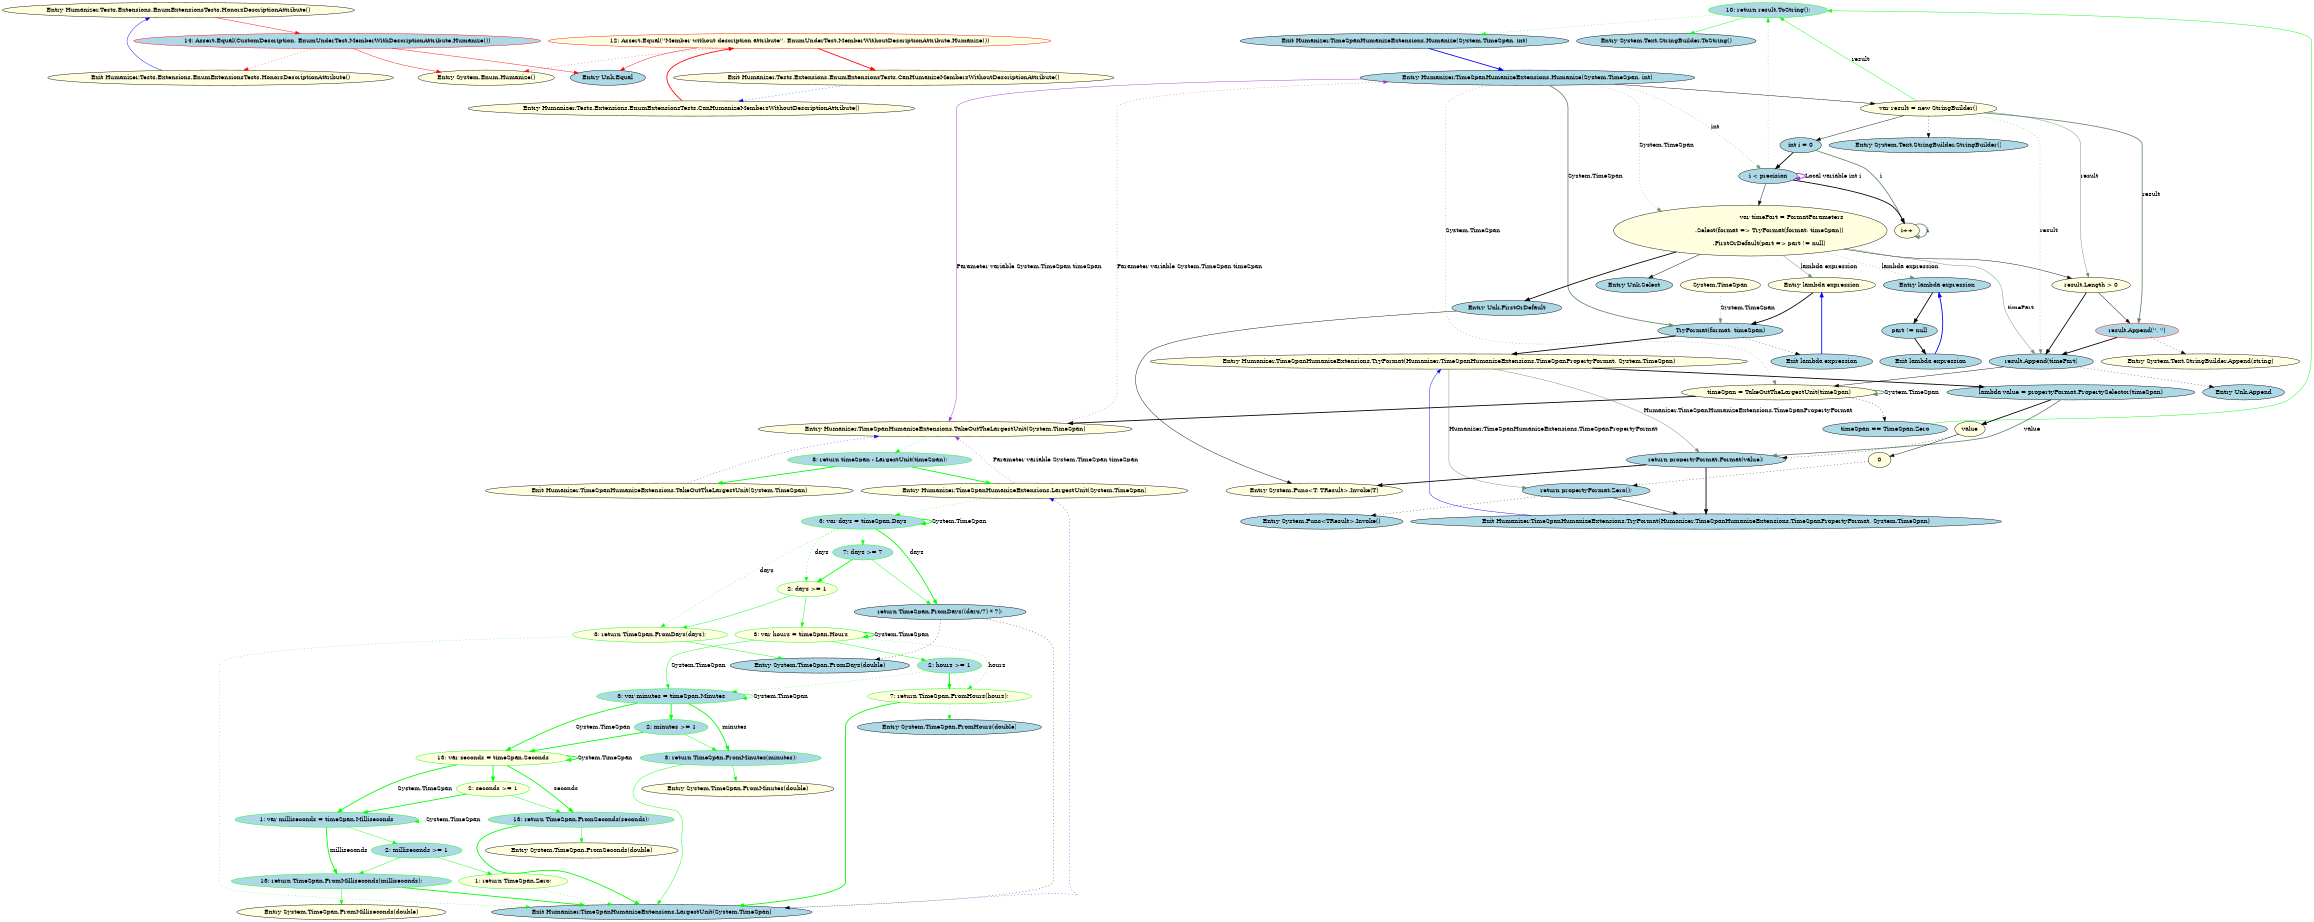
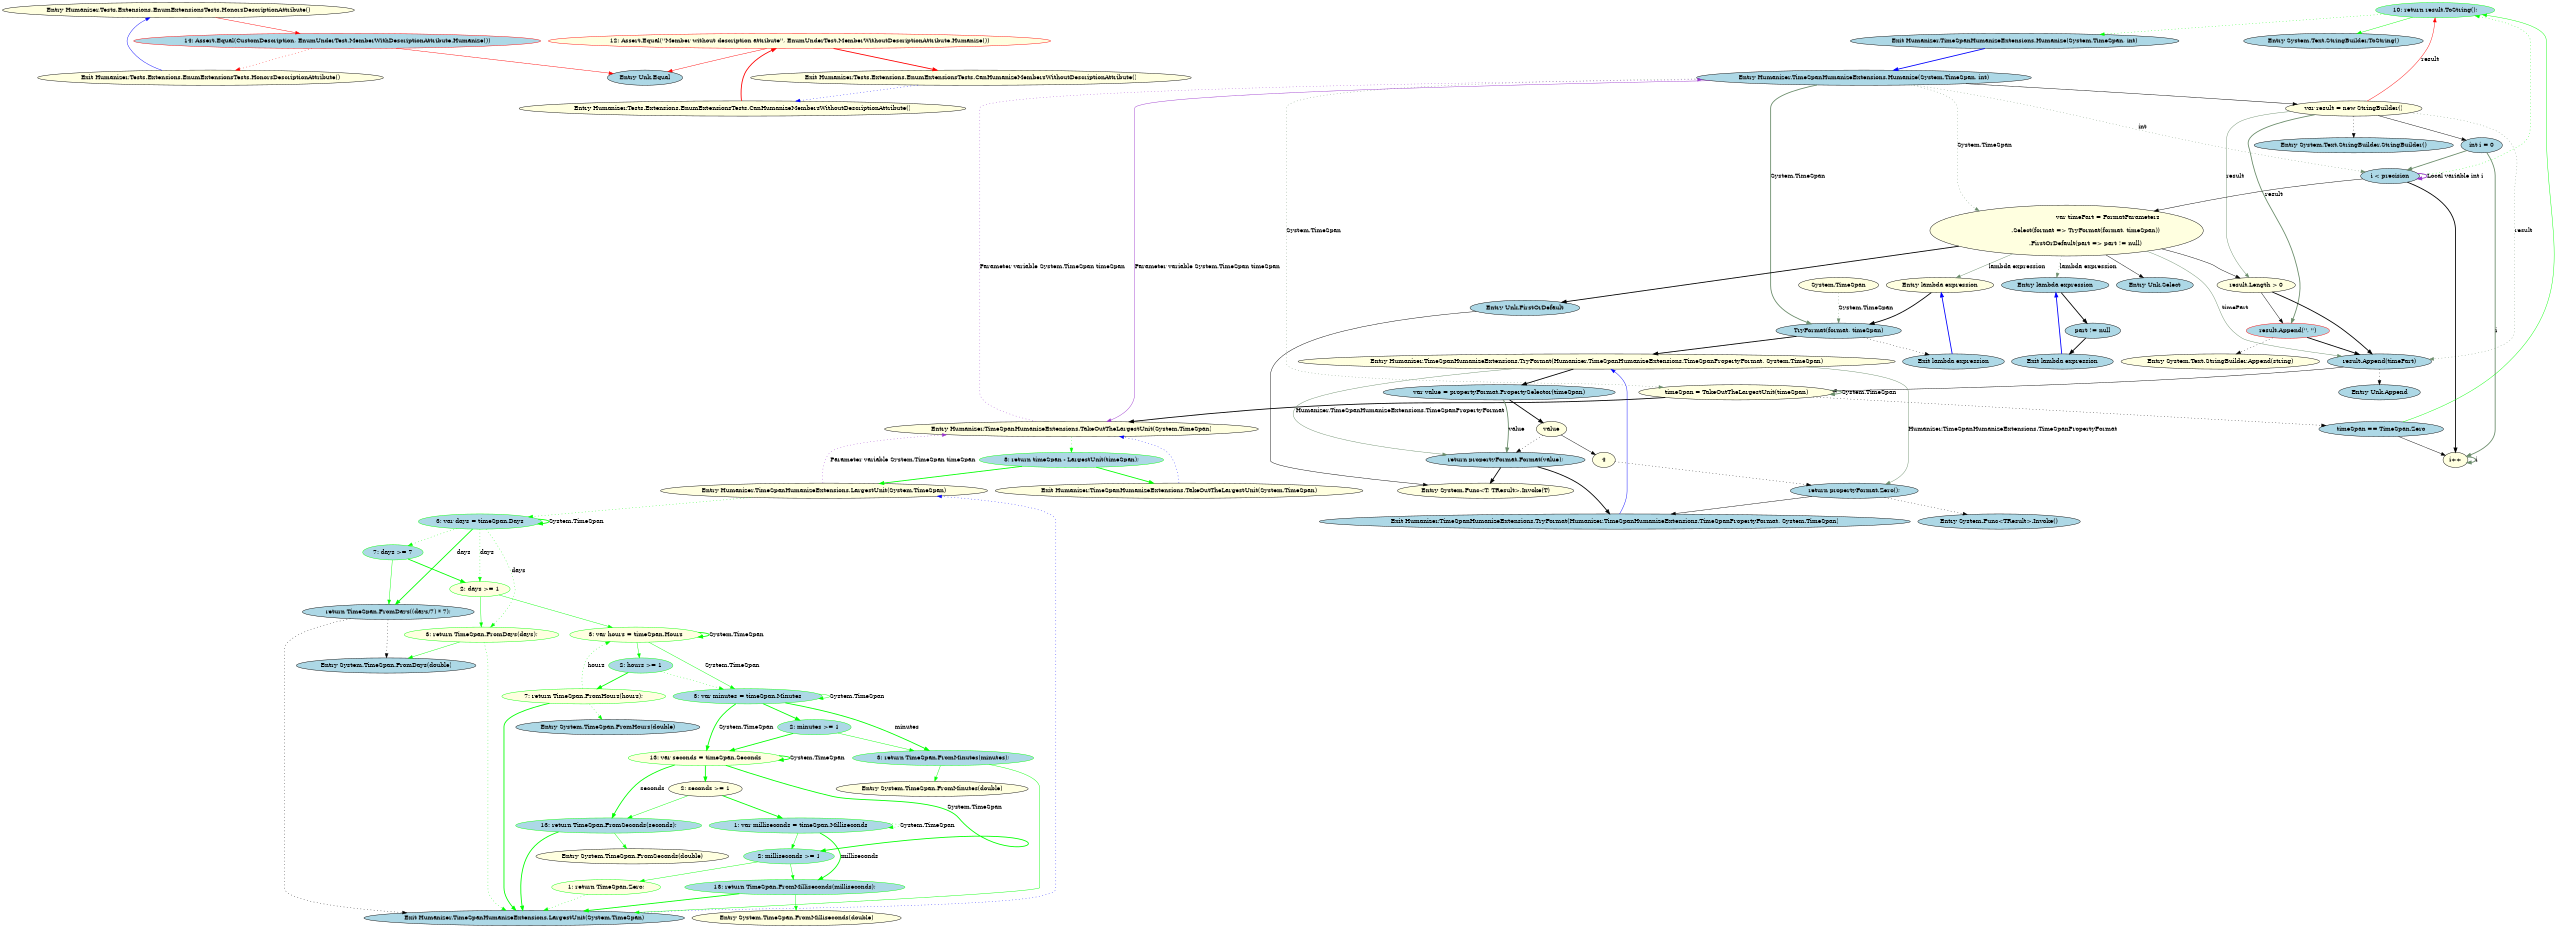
edge "var result = new StringBuilder()" -> "10: return result.ToString();": color green -> red
node "Entry System.Enum.Humanize()": removed
edge "int i = 0" -> "i < precision": color black -> darkseagreen4
node "lambda value = propertyFormat.PropertySelector(timeSpan)": label "lambda value = propertyFormat.PropertySelector(timeSpan)" -> "var value = propertyFormat.PropertySelector(timeSpan)"
edge "timeSpan == TimeSpan.Zero" -> "i++": added
node "0": label "0" -> "4"
edge "3: var hours = timeSpan.Hours" -> "7: return TimeSpan.FromHours(hours);": reversed
edge "13: var seconds = timeSpan.Seconds" -> "1: var milliseconds = timeSpan.Milliseconds": now "13: var seconds = timeSpan.Seconds" -> "2: milliseconds >= 1"
node "2: seconds >= 1": color green -> black
